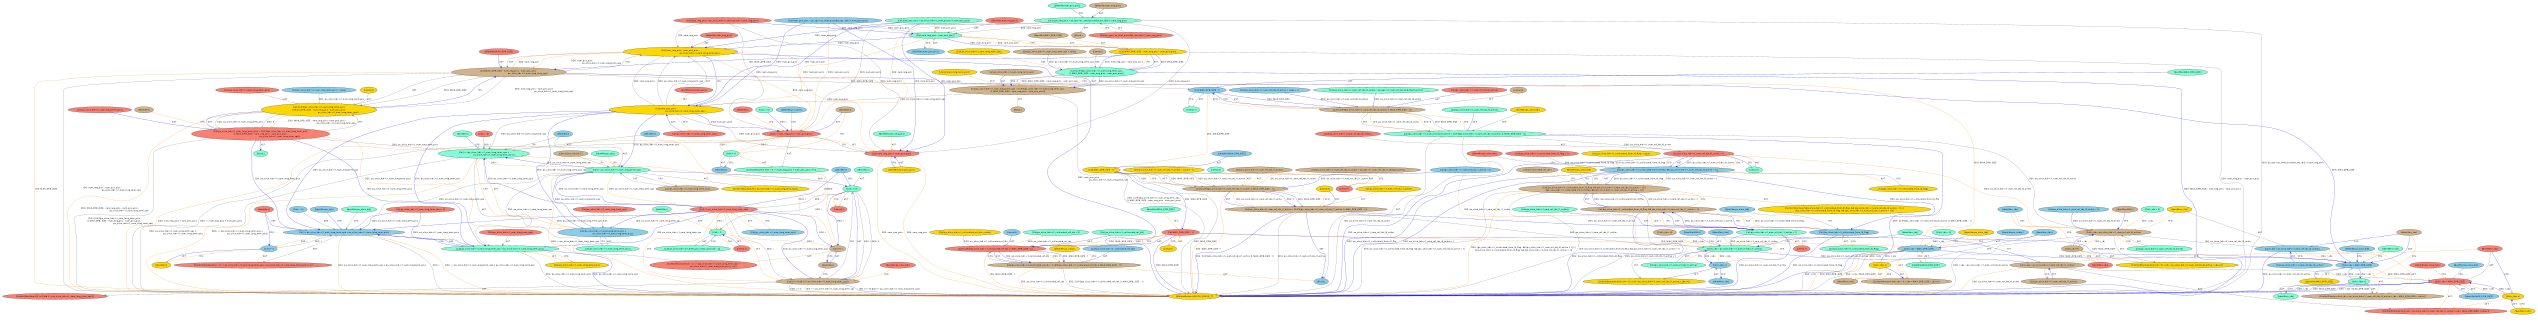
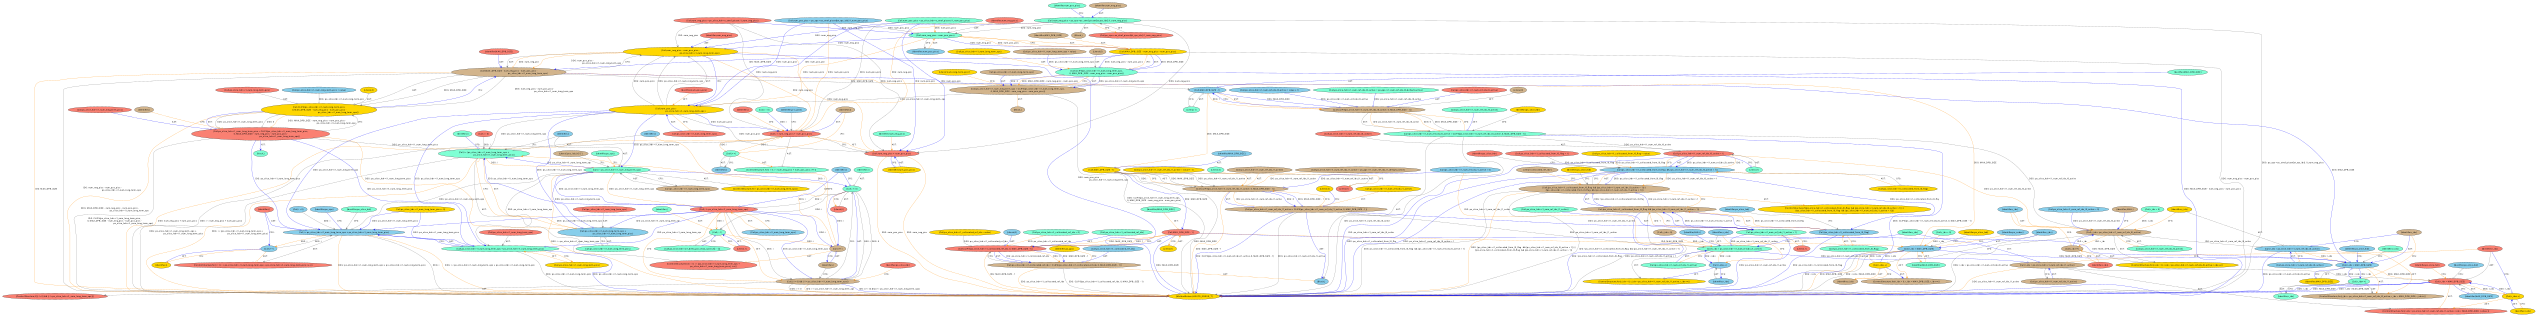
node "(Call,ps_slice_hdr->i1_num_long_term_pics = 0)": fillcolor salmon -> gold
node "(Identifier,ps_value)": label "(Identifier,ps_value)" -> "(Identifier,ps_pps)"
